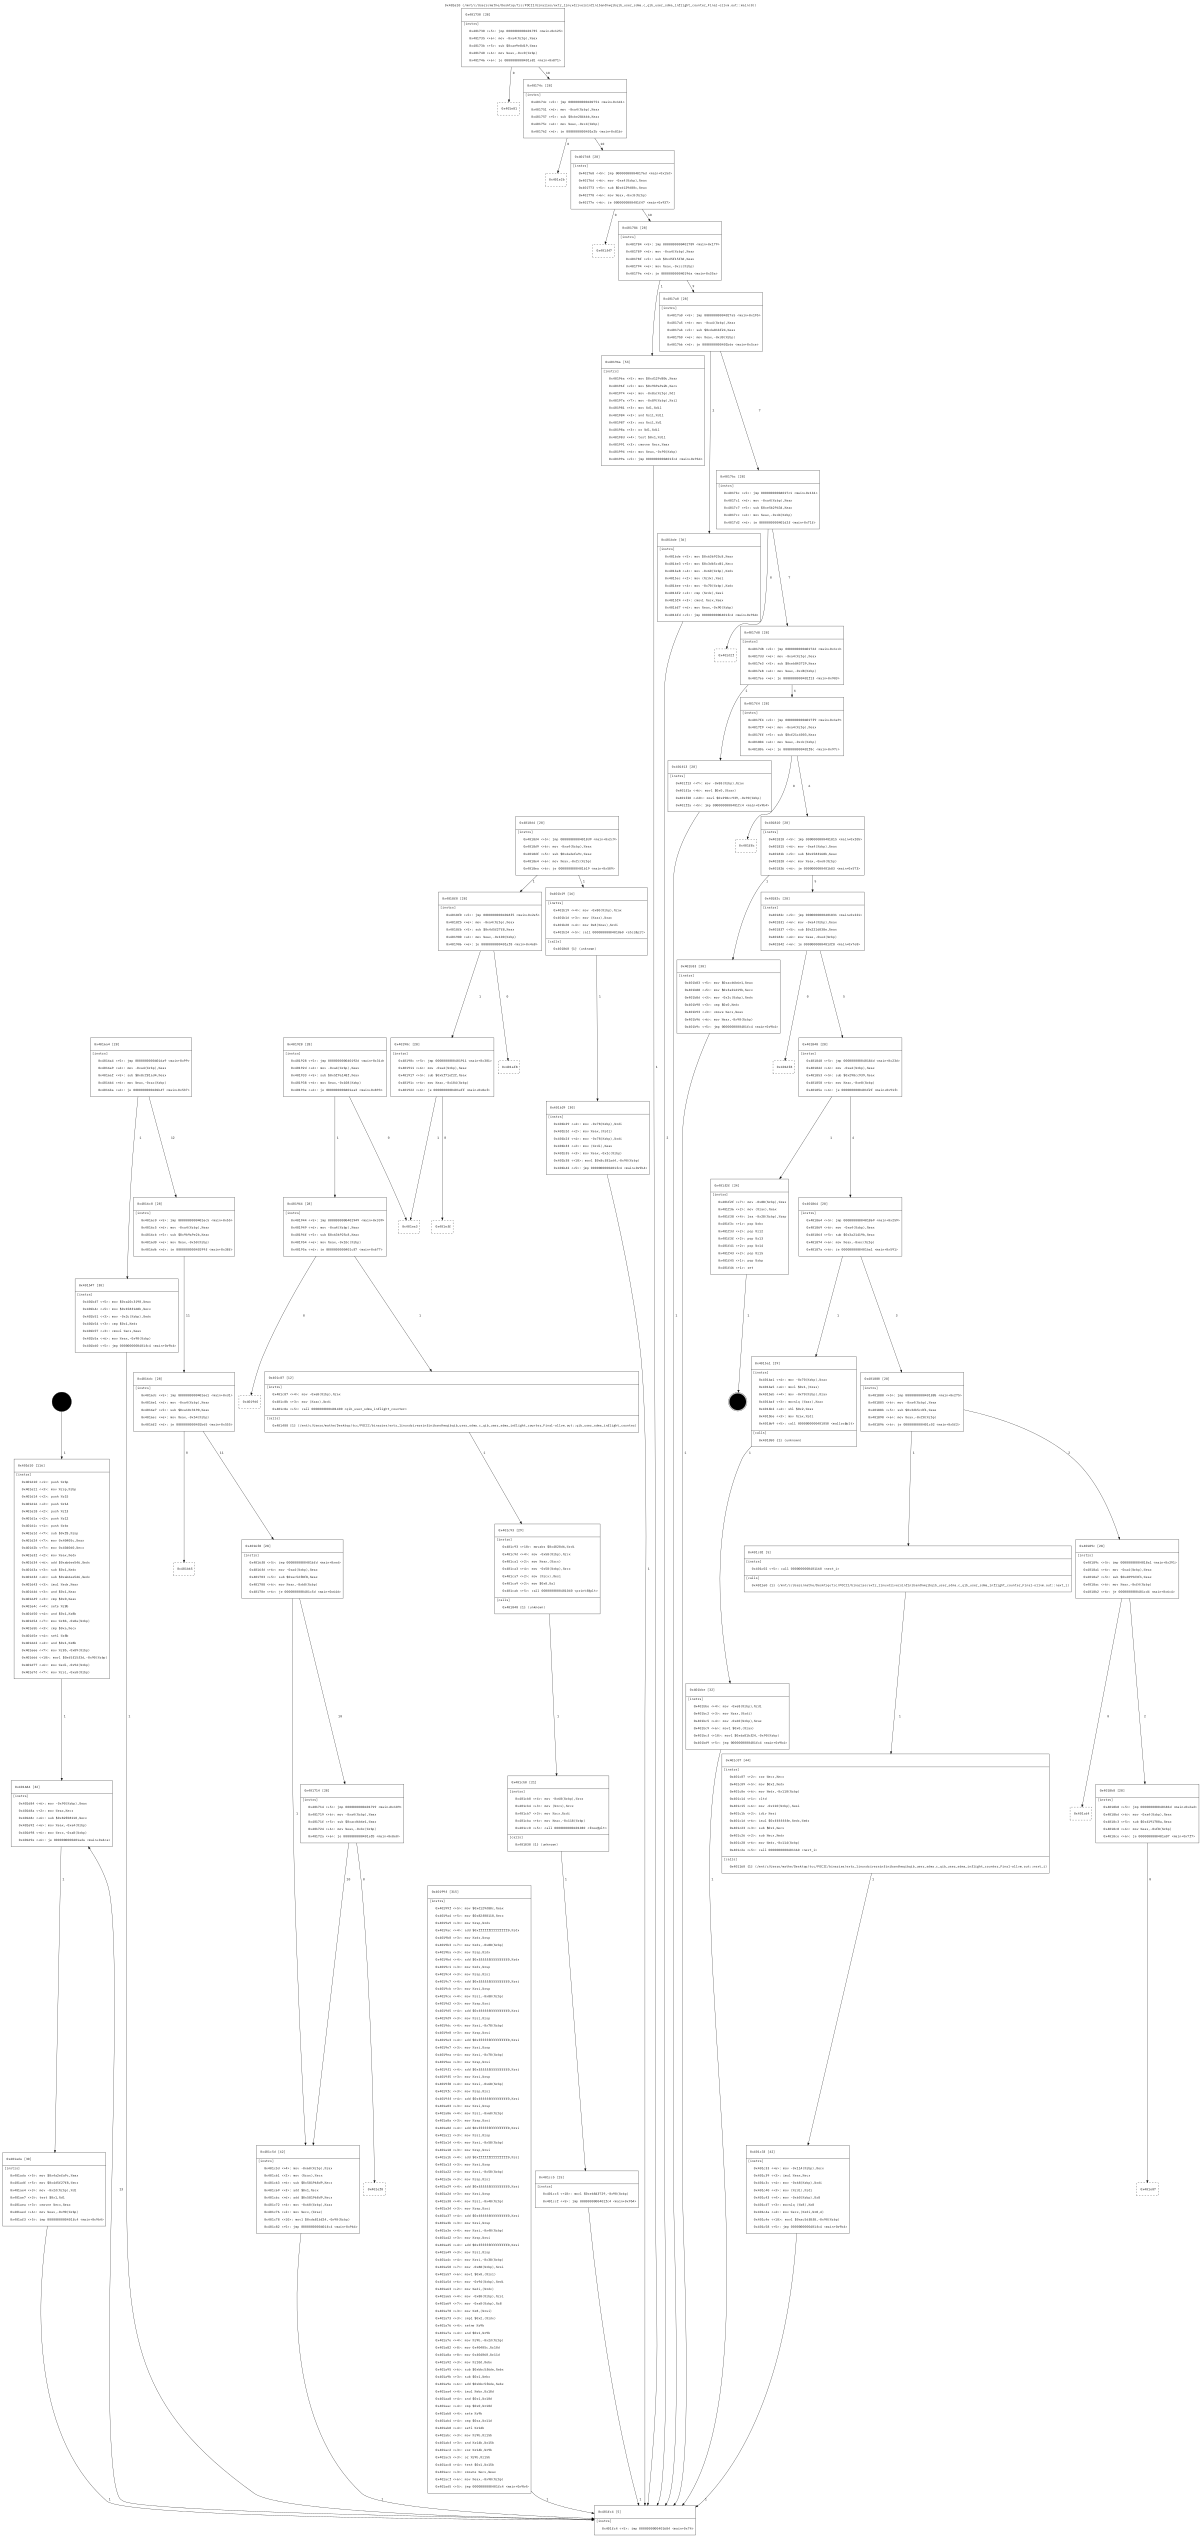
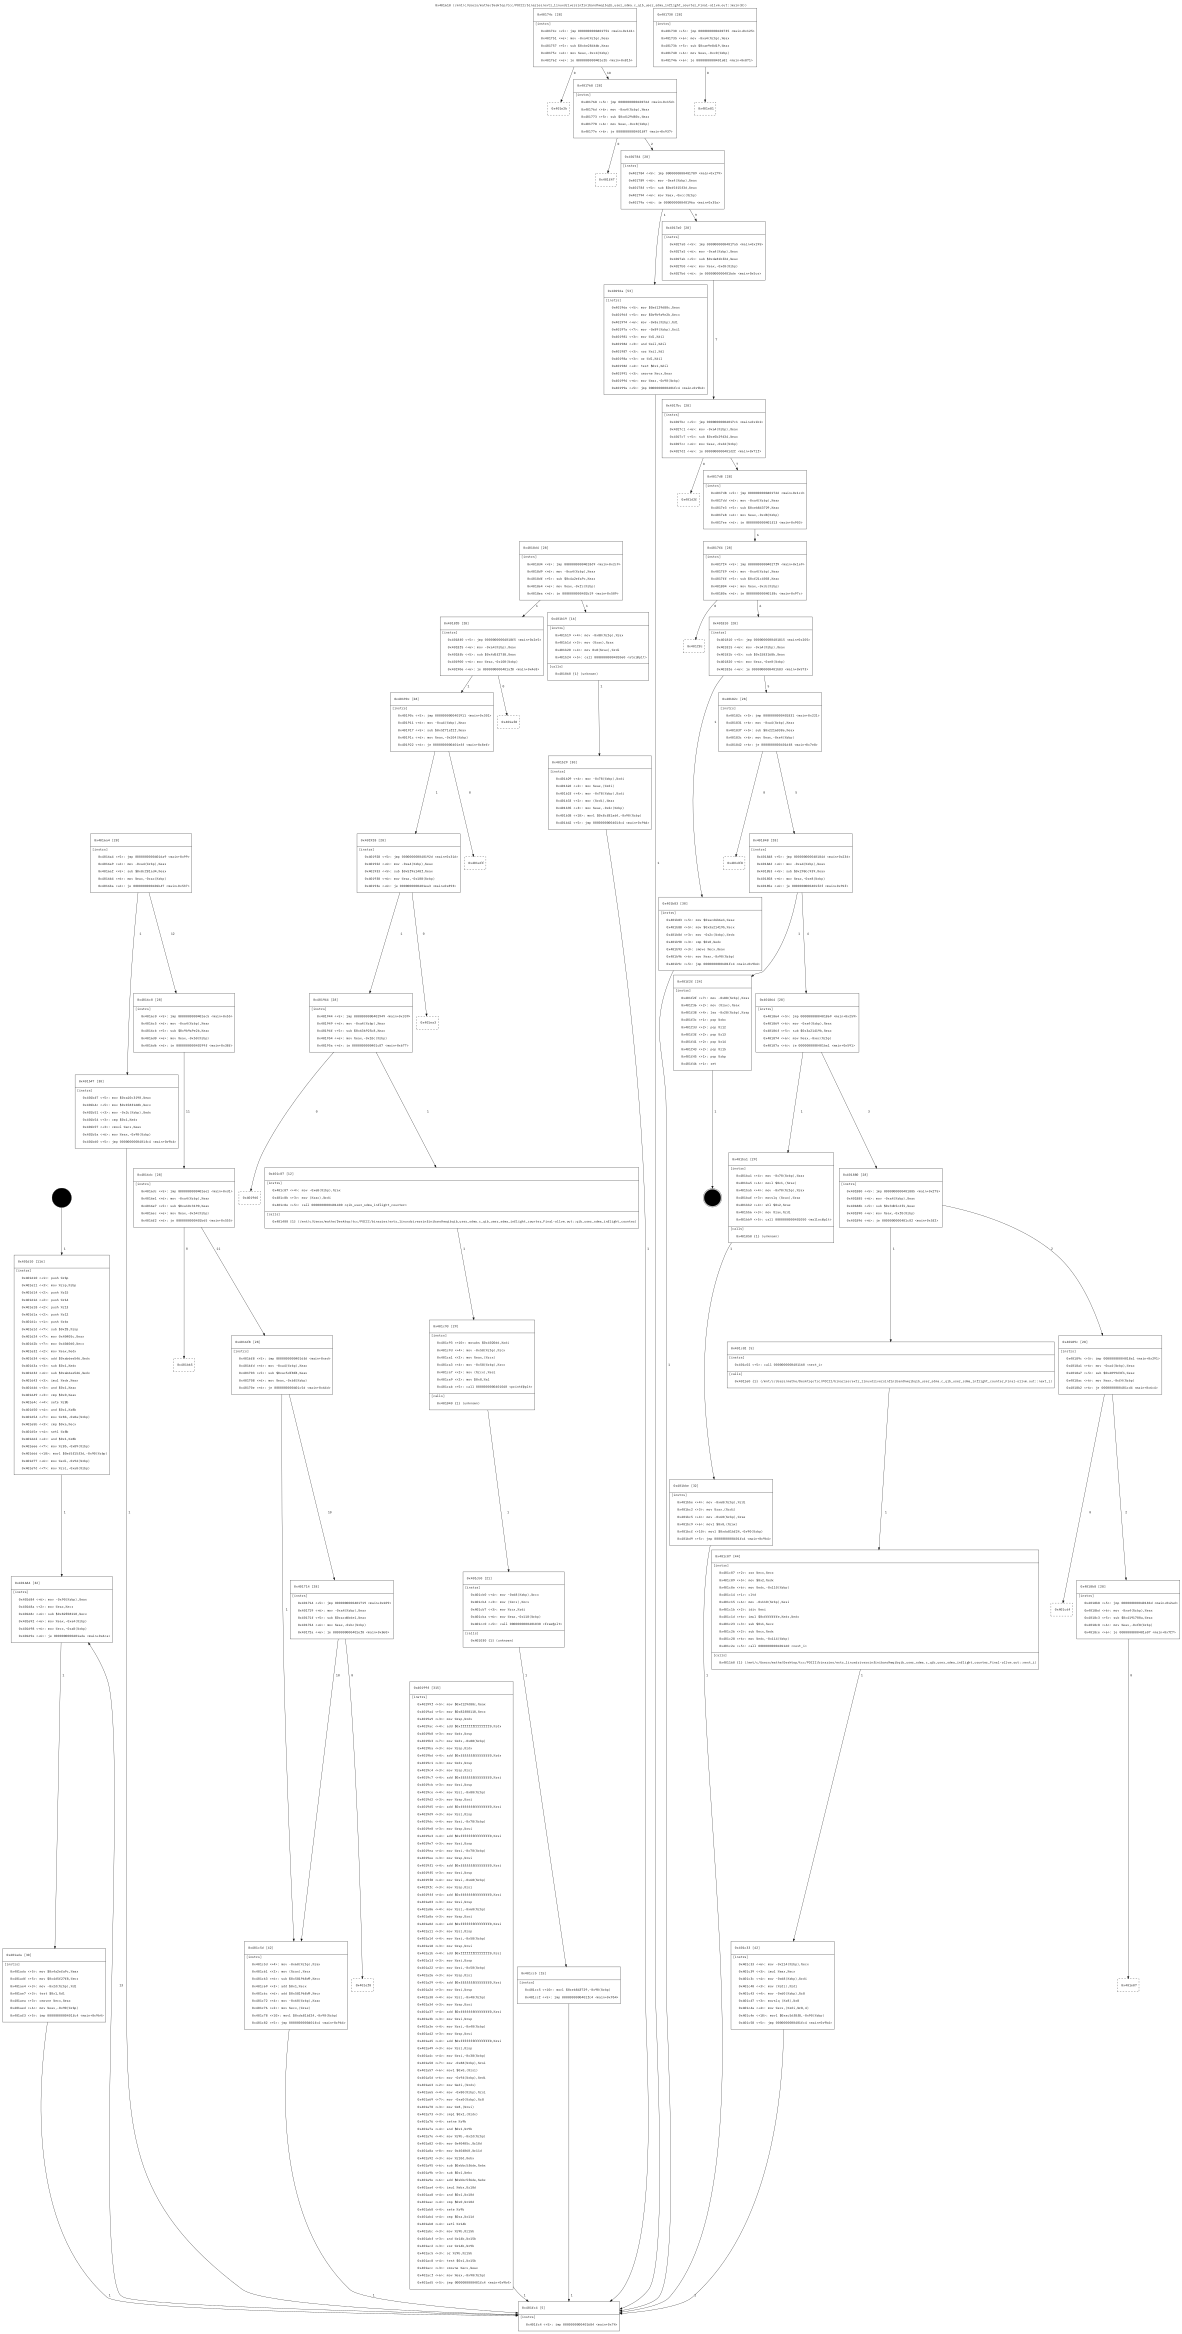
edge "0x401730 [28]" -> "0x40174c [28]": removed, label "10"
edge "0x401768 [28]" -> "0x401784 [28]": label " 10" -> " 2"
node "0x401bde [36]": removed
node "0x401f13 [28]": removed
edge "0x40190c [28]" -> "0x401ea3": now "0x40190c [28]" -> "0x401928 [28]"
